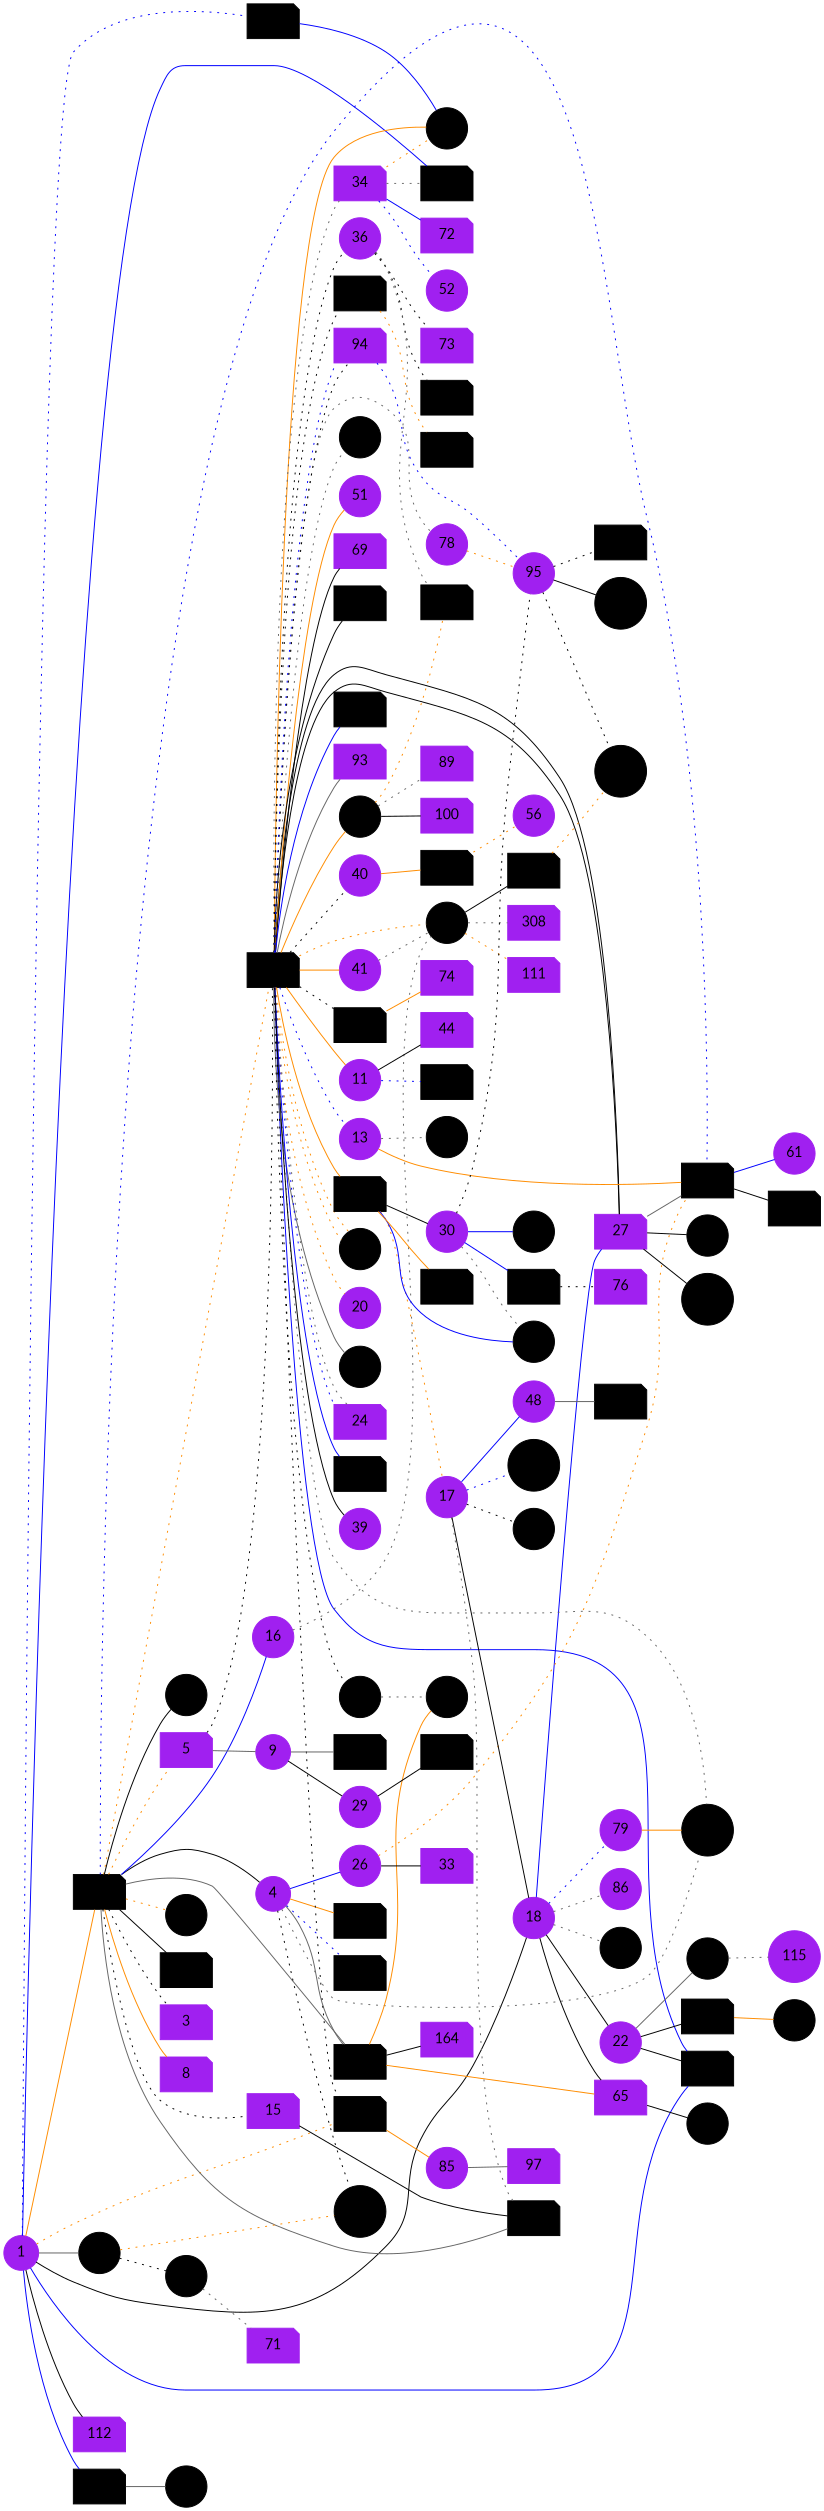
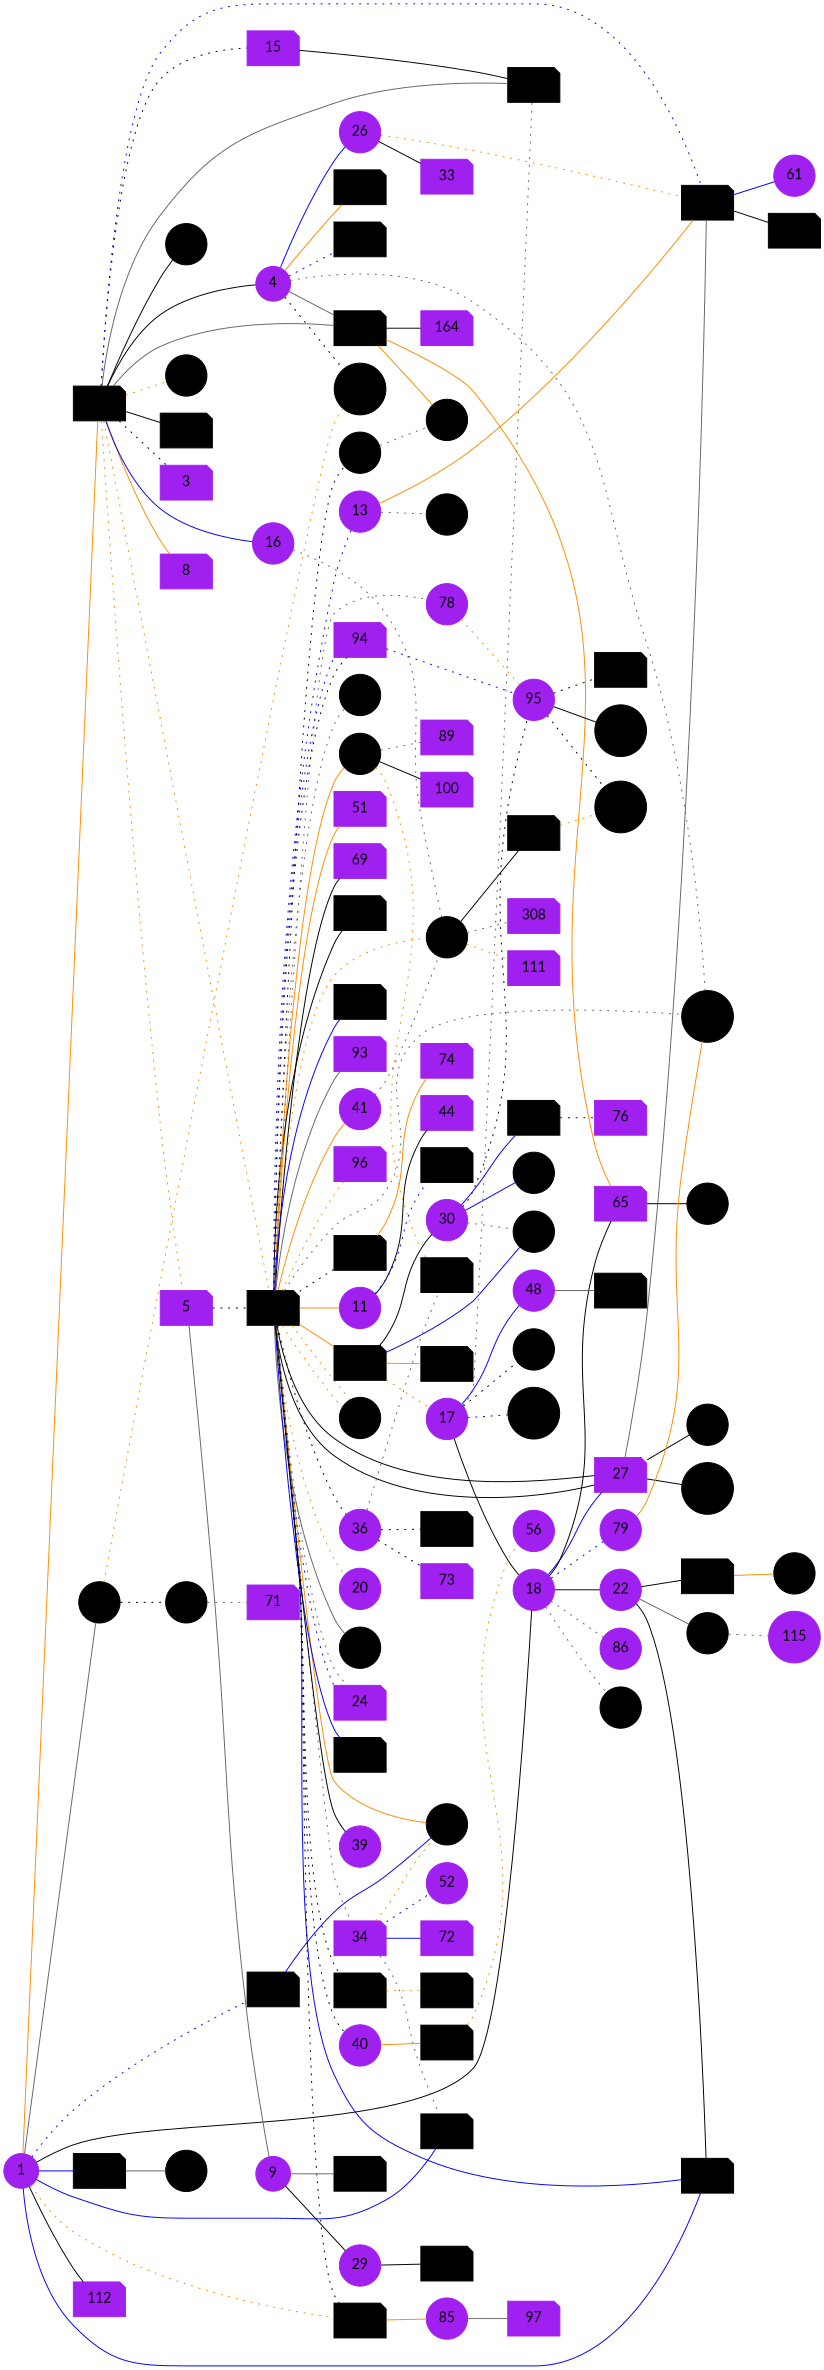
node "51": shape circle -> note
node "96": added
